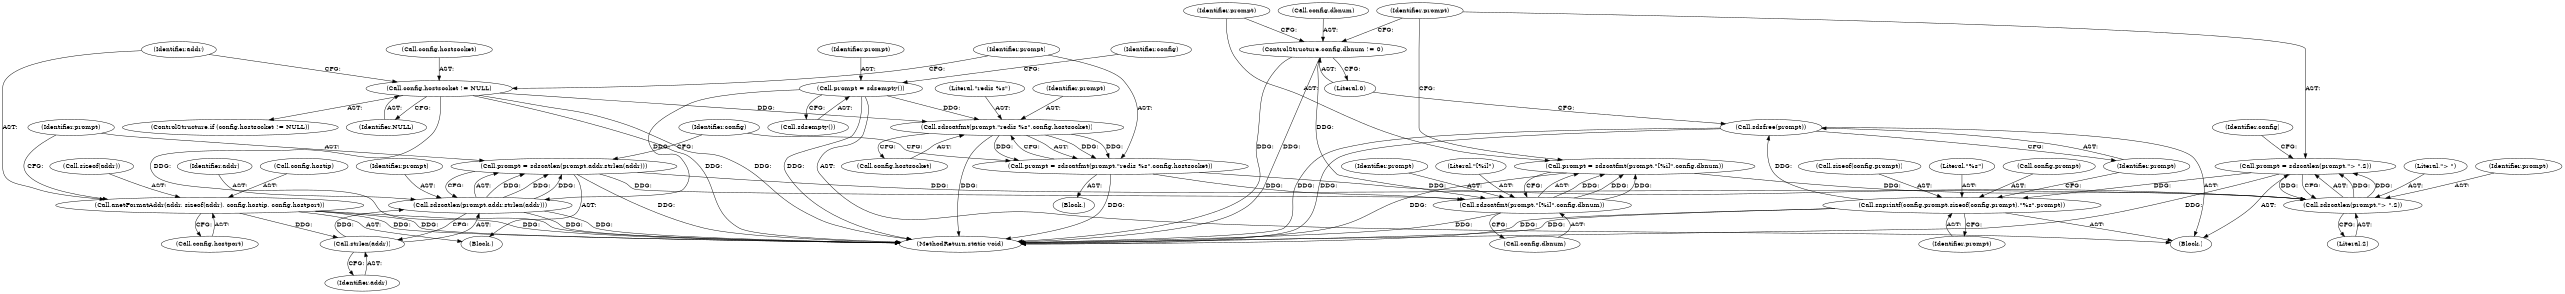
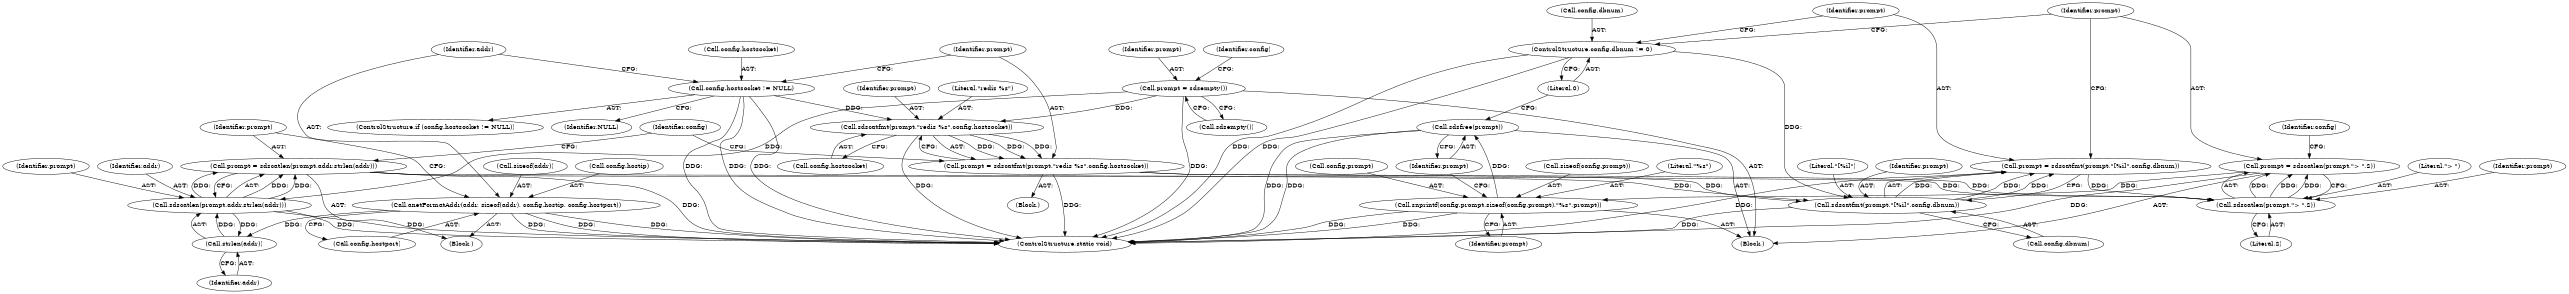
edge "(Identifier,NULL)" -> "(Call,config.hostsocket != NULL)": removed, label "AST:"
edge "(Call,sdsempty())" -> "(Call,prompt = sdsempty())": label "AST: " -> "CFG: "
edge "(Call,sdscatlen(prompt,addr,strlen(addr)))" -> "(Call,strlen(addr))": label "CFG: " -> "DDG: "
node "(MethodReturn,static void)": label "(MethodReturn,static void)" -> "(ControlStructure,static void)"
